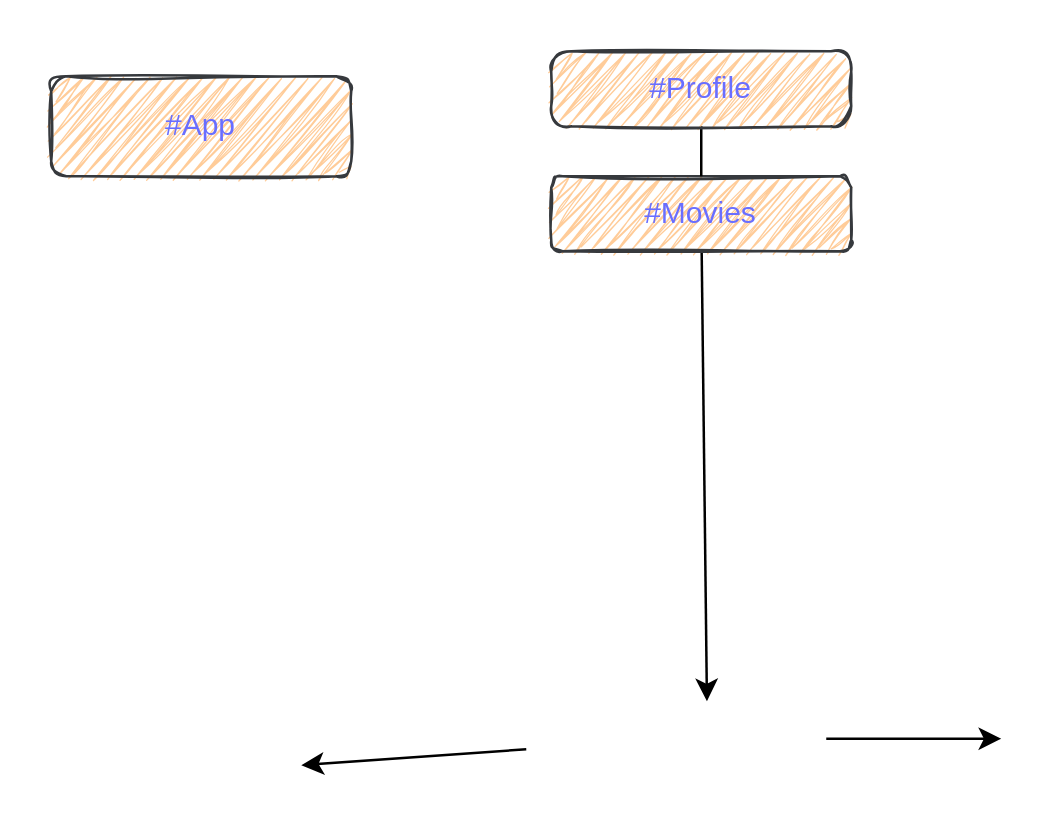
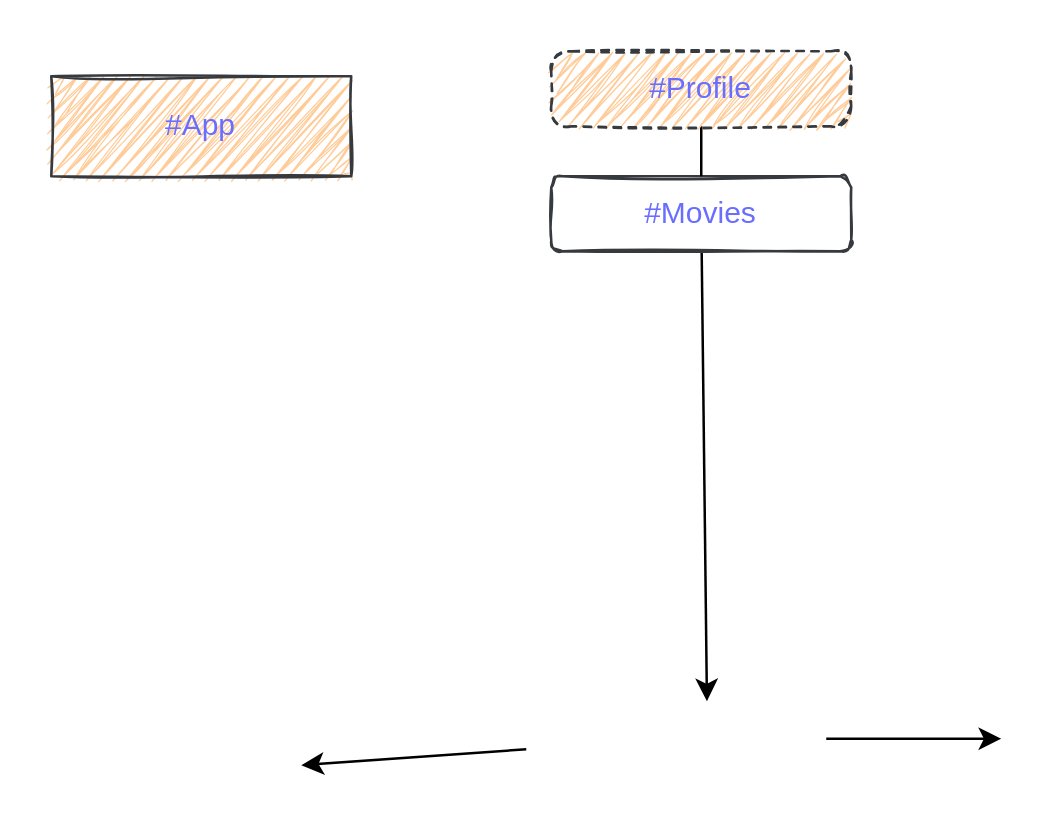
node "#Profile": style solid -> dashed
node "#App": shape rounded rectangle -> rectangle
node "#Movies": fillcolor #ffcc99 -> #ffffff
